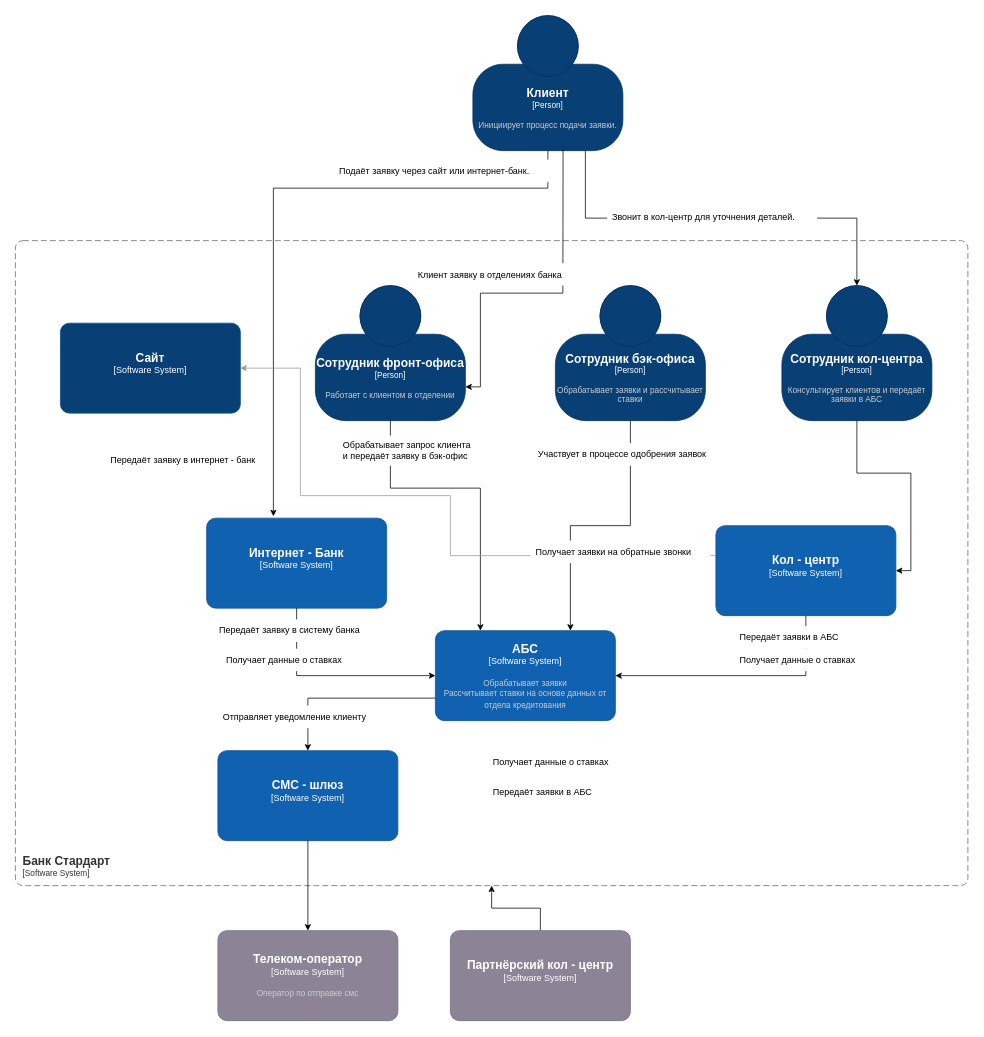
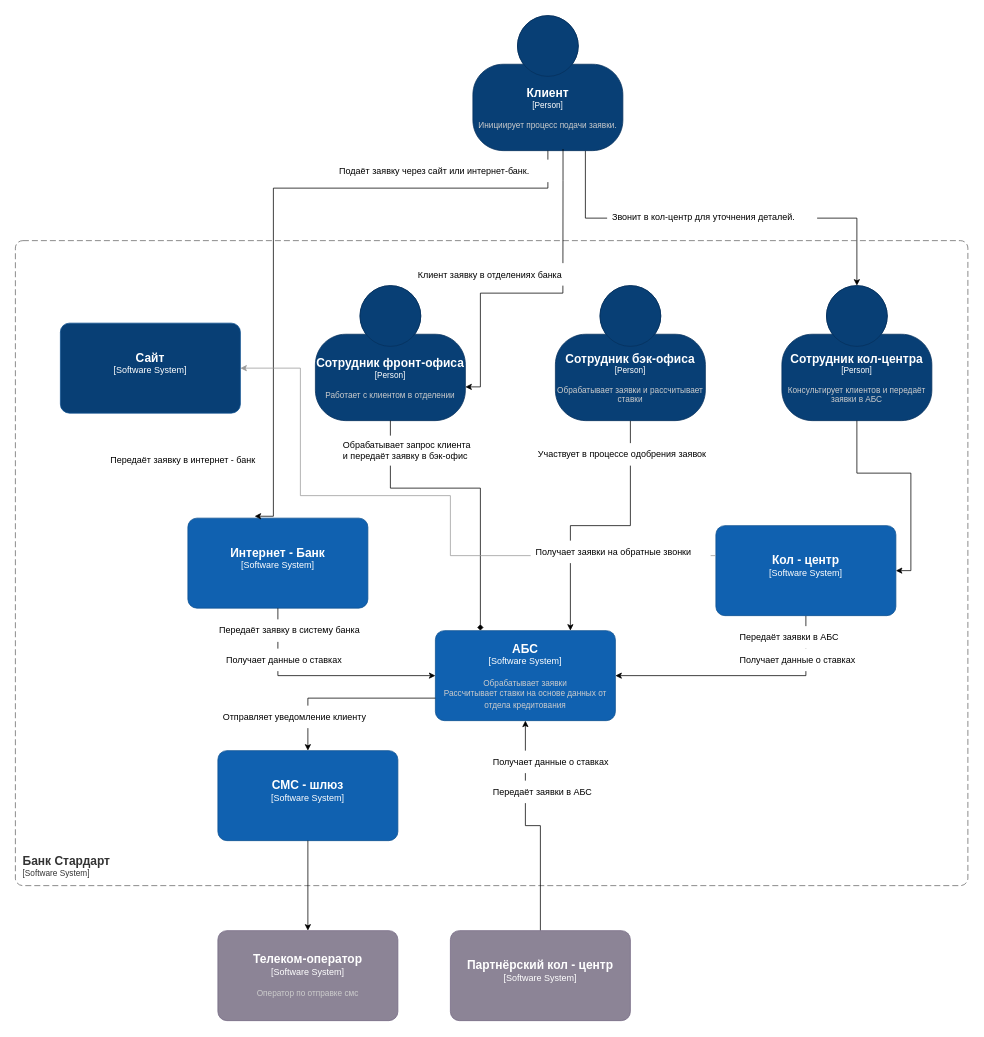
node "Интернет - Банк [Software System]": moved (297, 563) -> (278, 563)
edge "Сотрудник фронт-офиса [Person] Работает с клиентом в отделении" -> "АБС [Software System] Обрабатывает заявки Рассчитывает ставки на основе данных от отдела кредитования": arrowhead classic -> diamond
edge "Партнёрский кол - центр [Software System]" -> "Банк Стардарт [Software System]": now "Партнёрский кол - центр [Software System]" -> "АБС [Software System] Обрабатывает заявки Рассчитывает ставки на основе данных от отдела кредитования"
